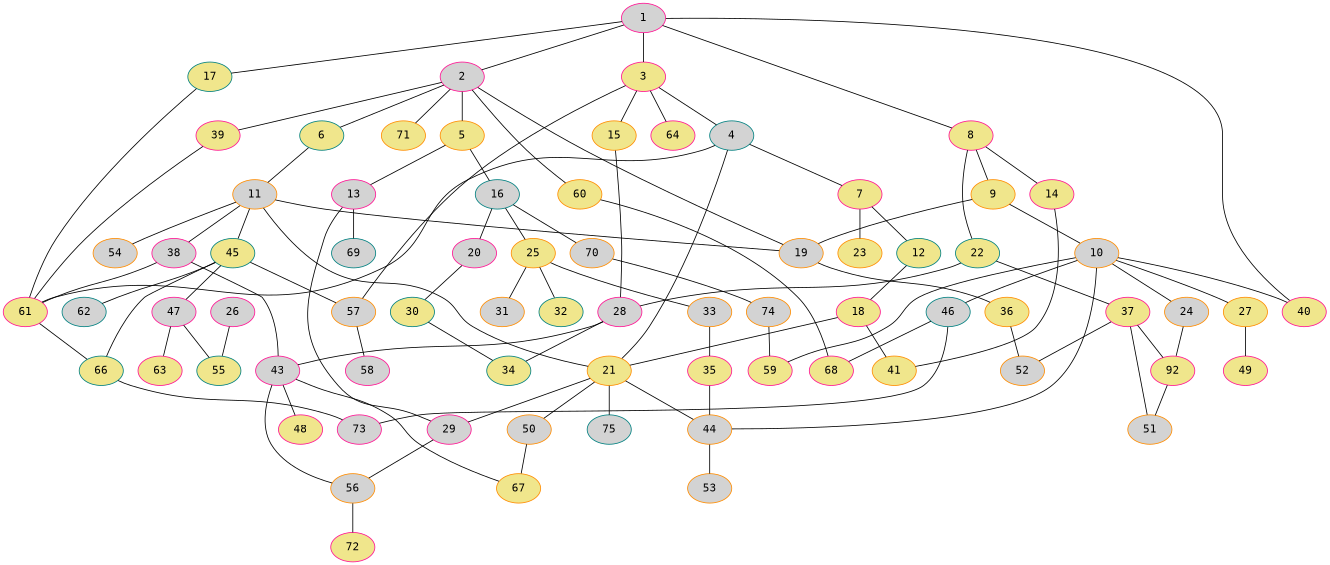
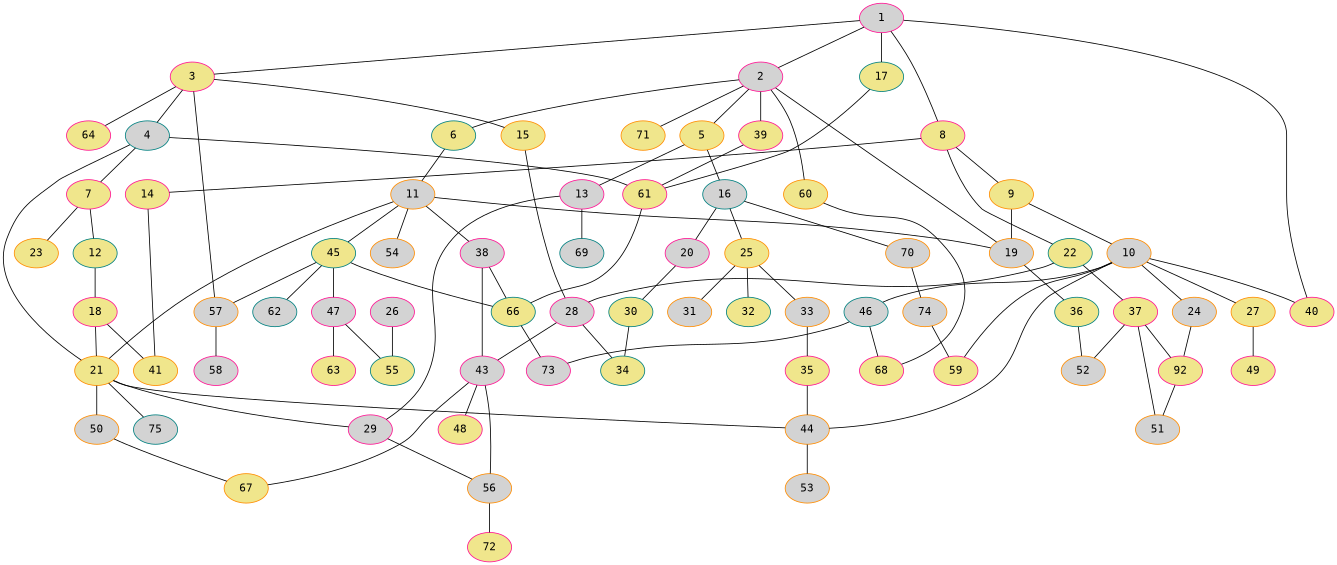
edge "38" -- "61": now "38" -- "66"
node "36": color darkorange -> teal
